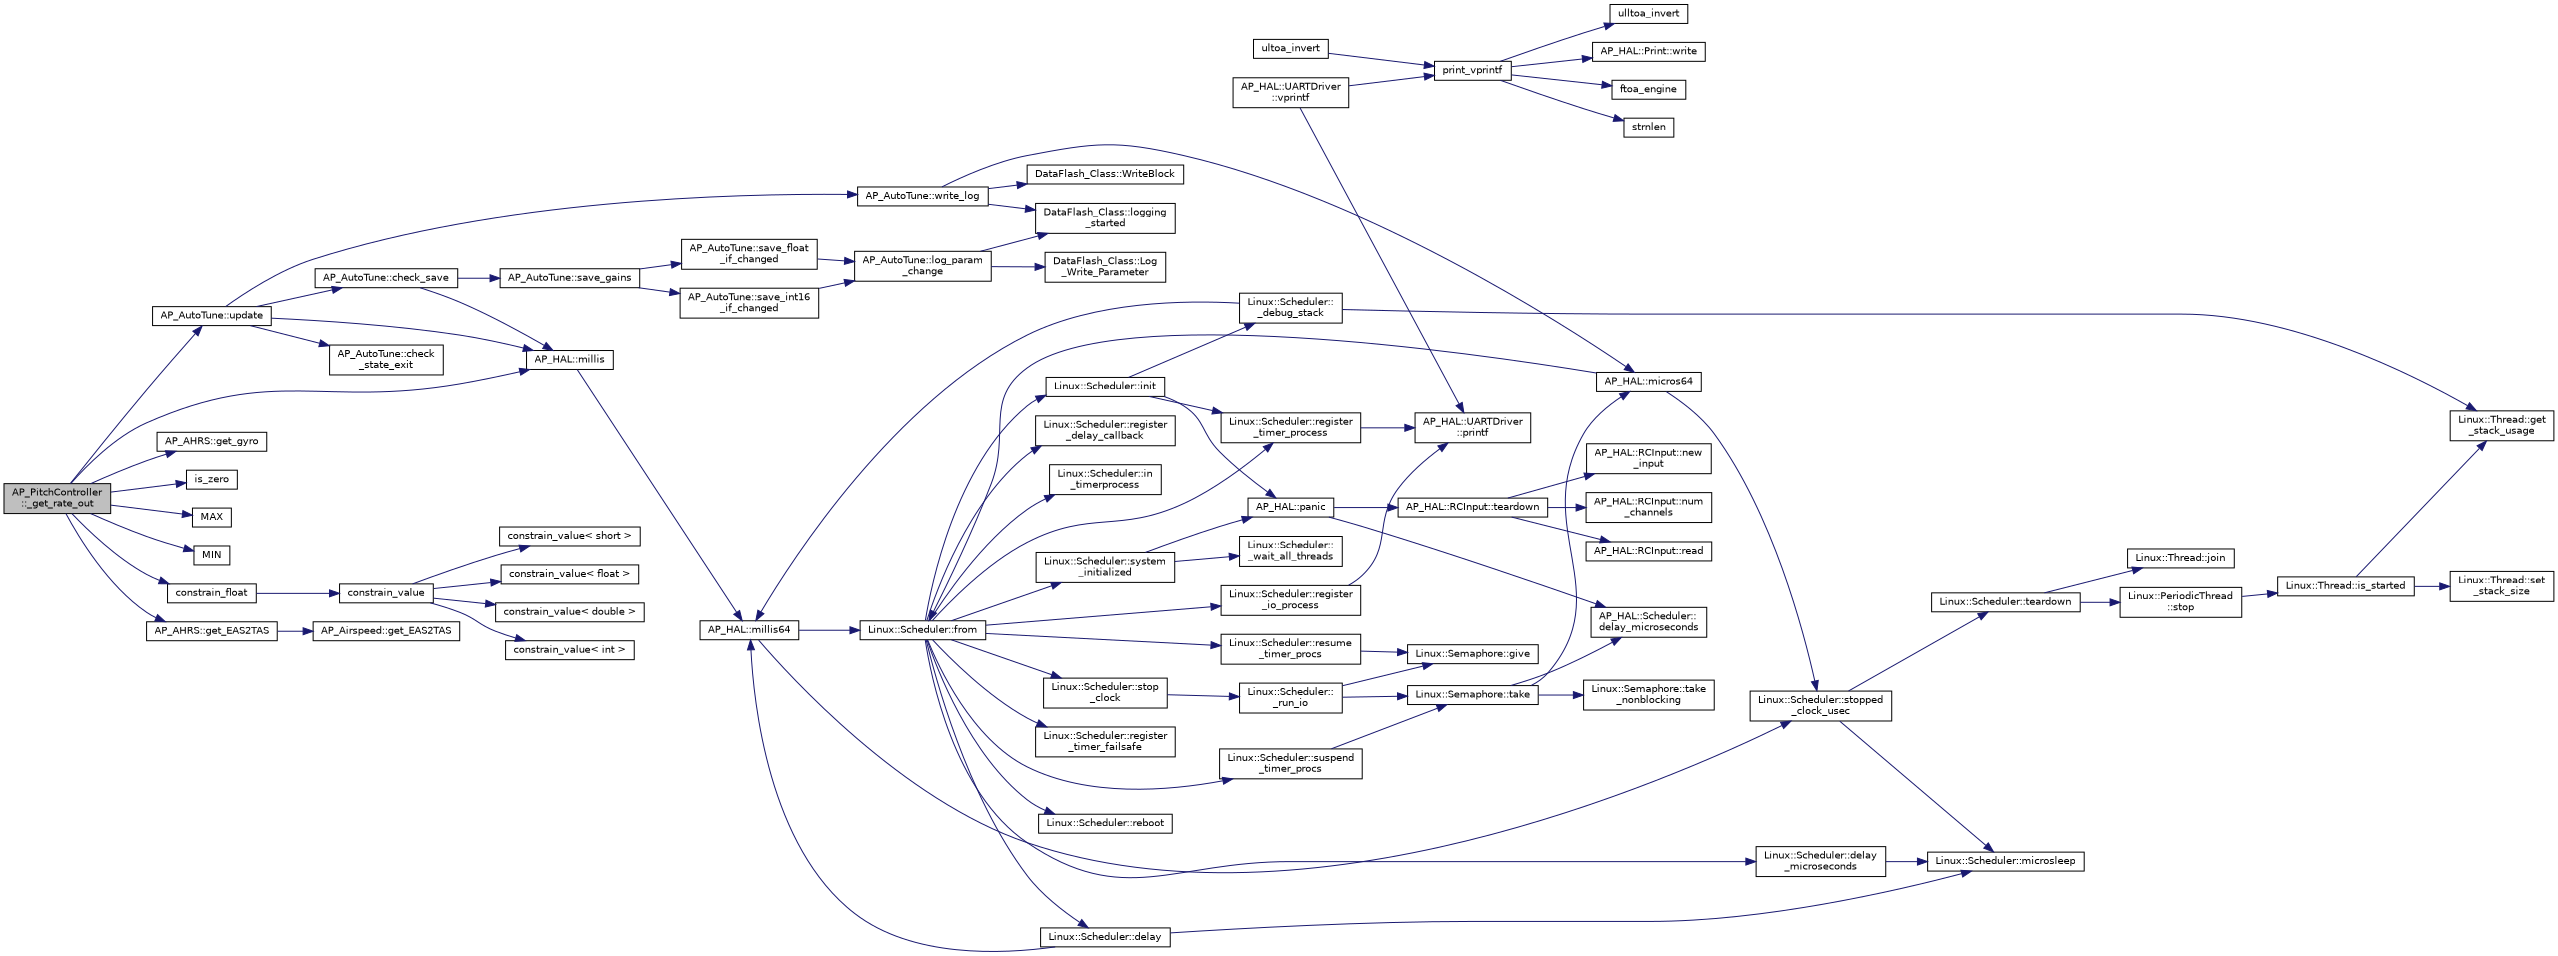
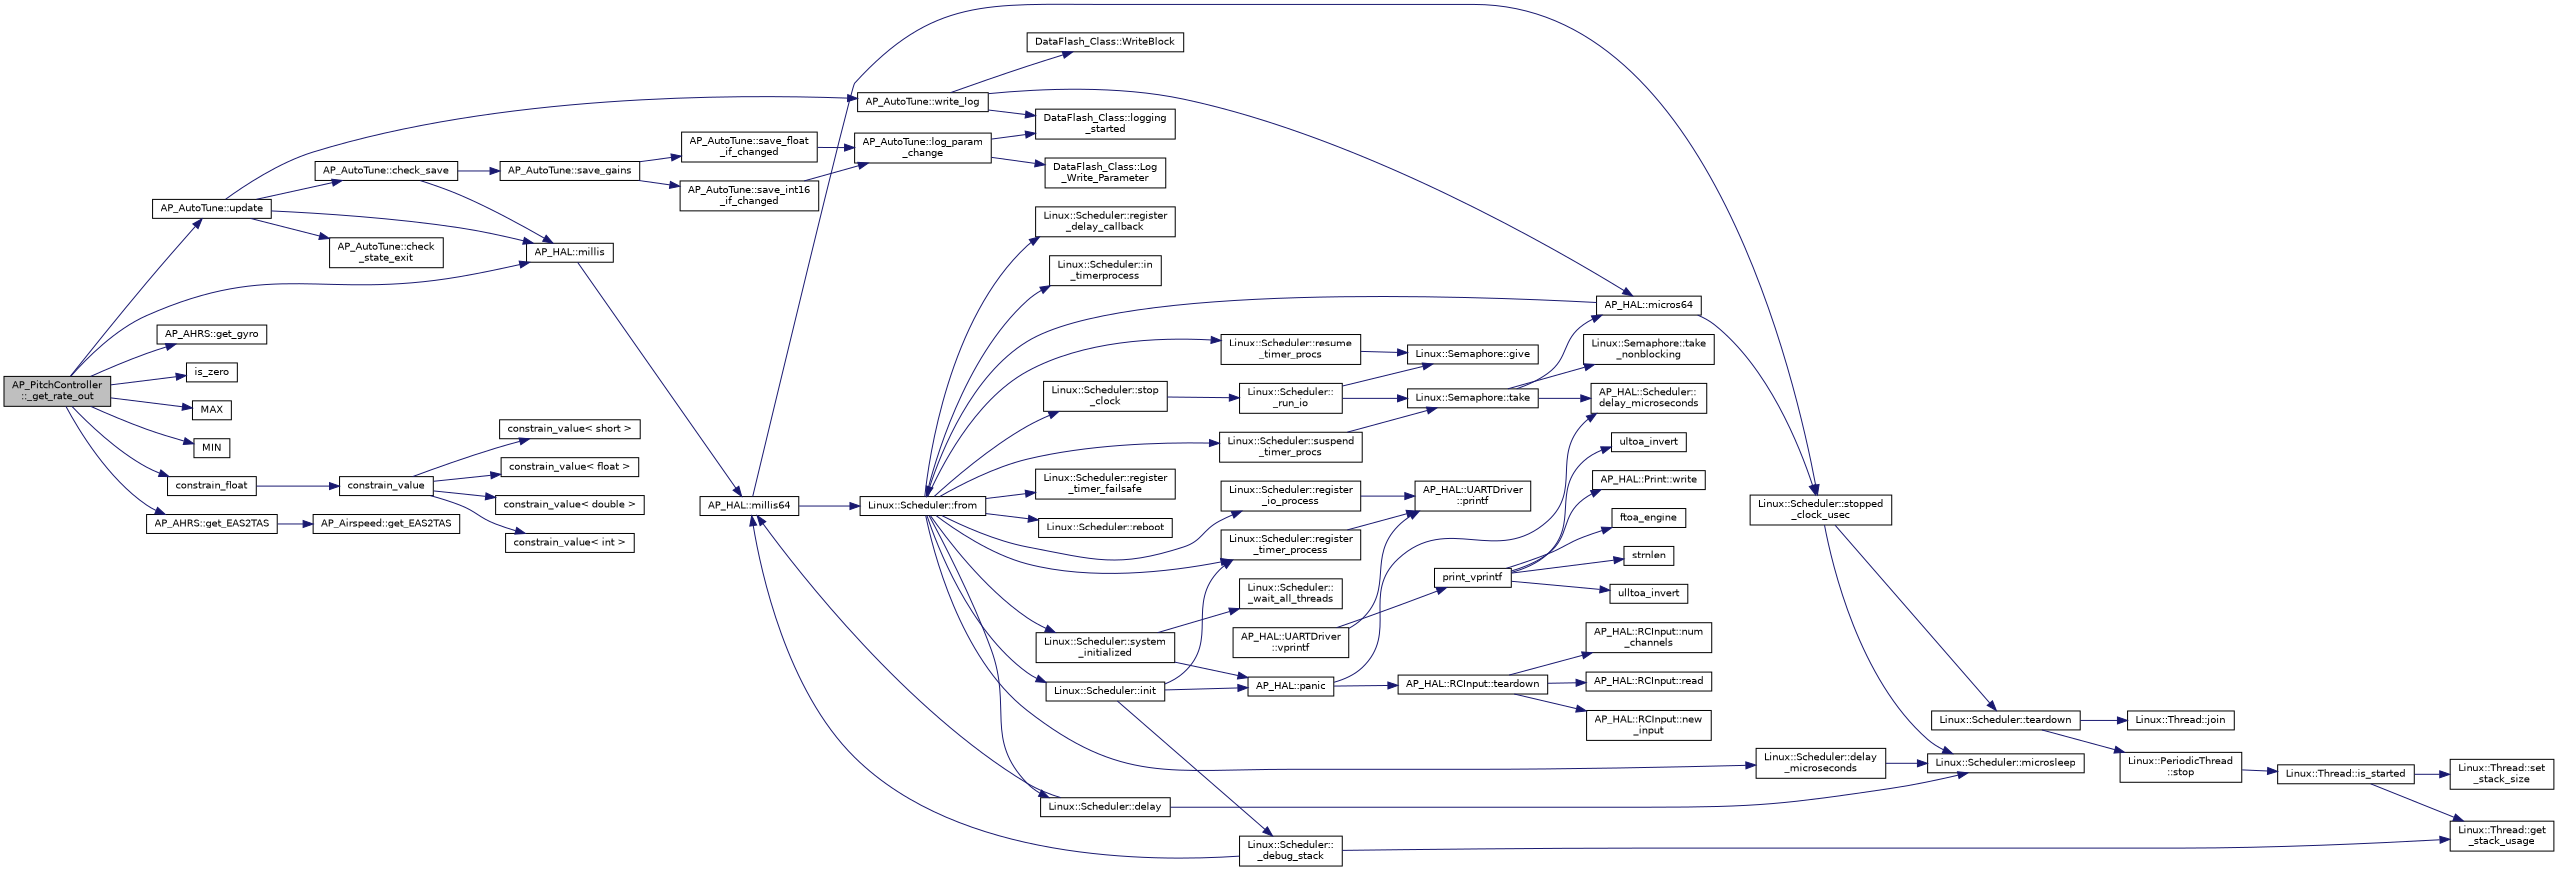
edge "ultoa_invert" -> "print_vprintf": reversed
